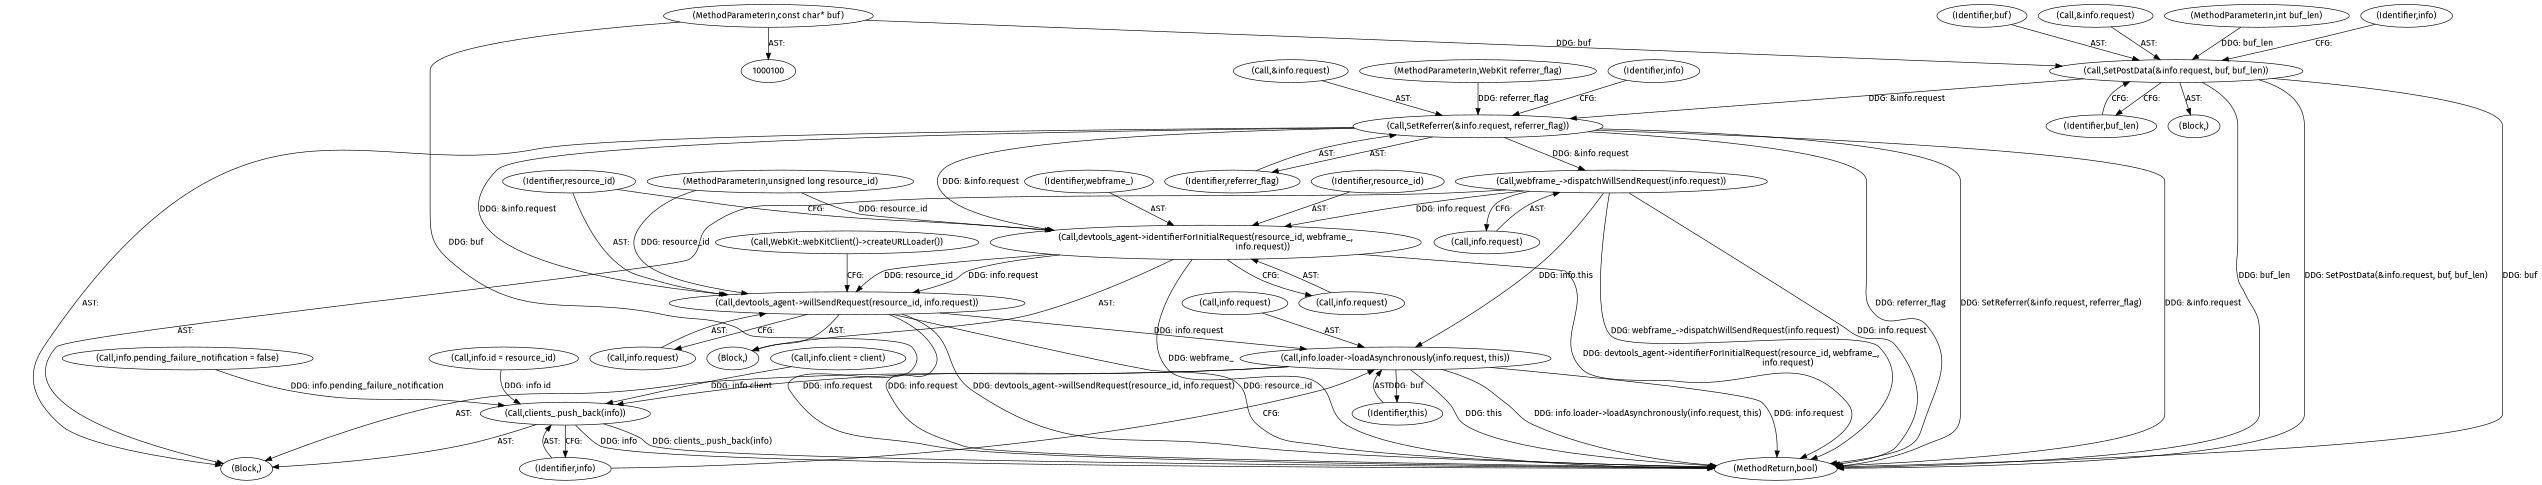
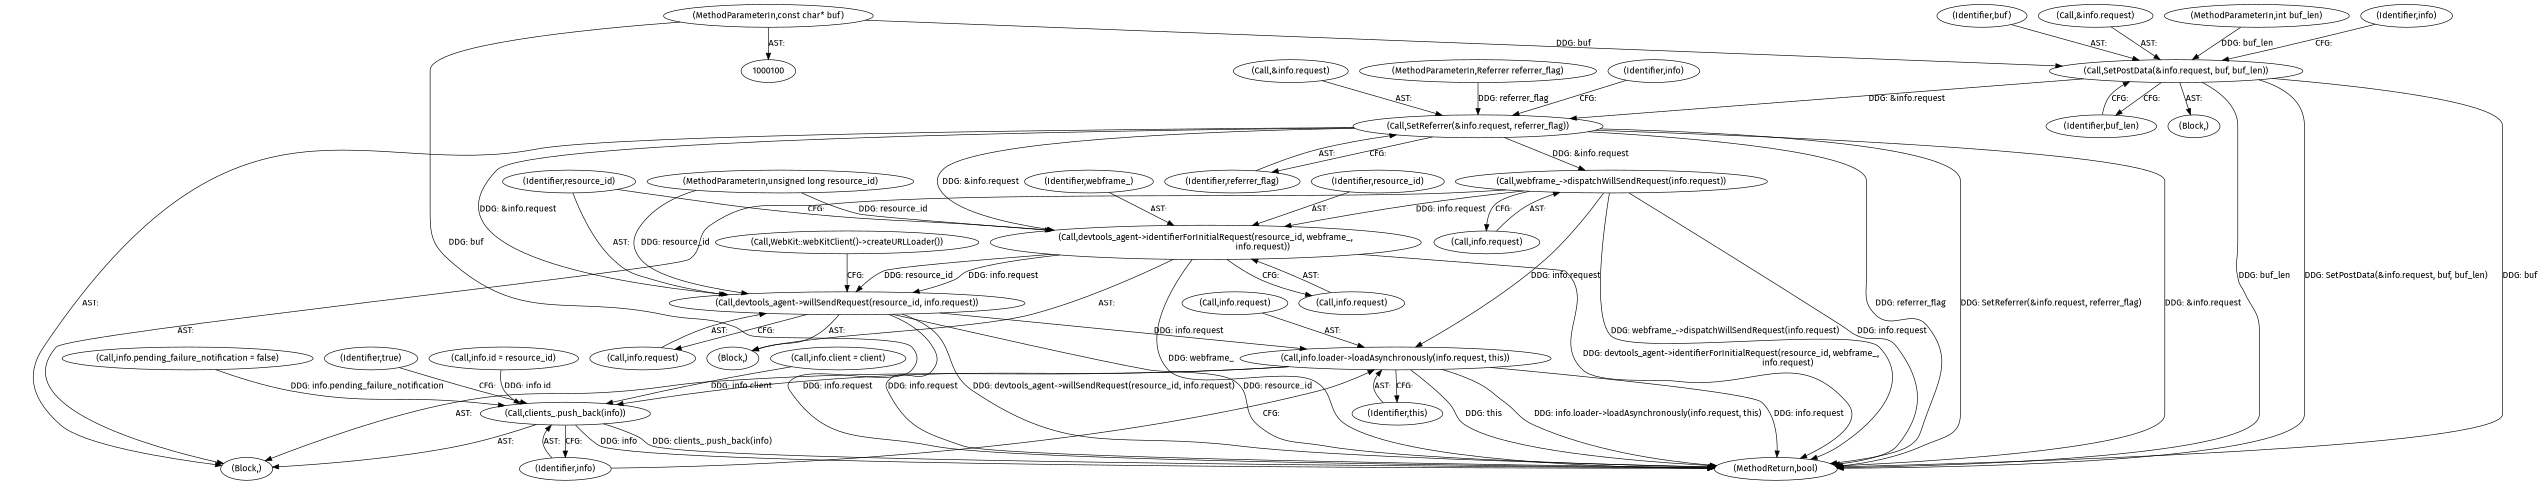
node "(MethodParameterIn,WebKit referrer_flag)": label "(MethodParameterIn,WebKit referrer_flag)" -> "(MethodParameterIn,Referrer referrer_flag)"
edge "(Call,SetReferrer(&info.request, referrer_flag))" -> "(Identifier,referrer_flag)": label "AST: " -> "CFG: "
edge "(Call,webframe_->dispatchWillSendRequest(info.request))" -> "(Call,info.loader->loadAsynchronously(info.request, this))": label "DDG: info.this" -> "DDG: info.request"
node "(Identifier,true)": added
edge "(Call,info.loader->loadAsynchronously(info.request, this))" -> "(Identifier,this)": label "DDG: buf" -> "CFG: "
